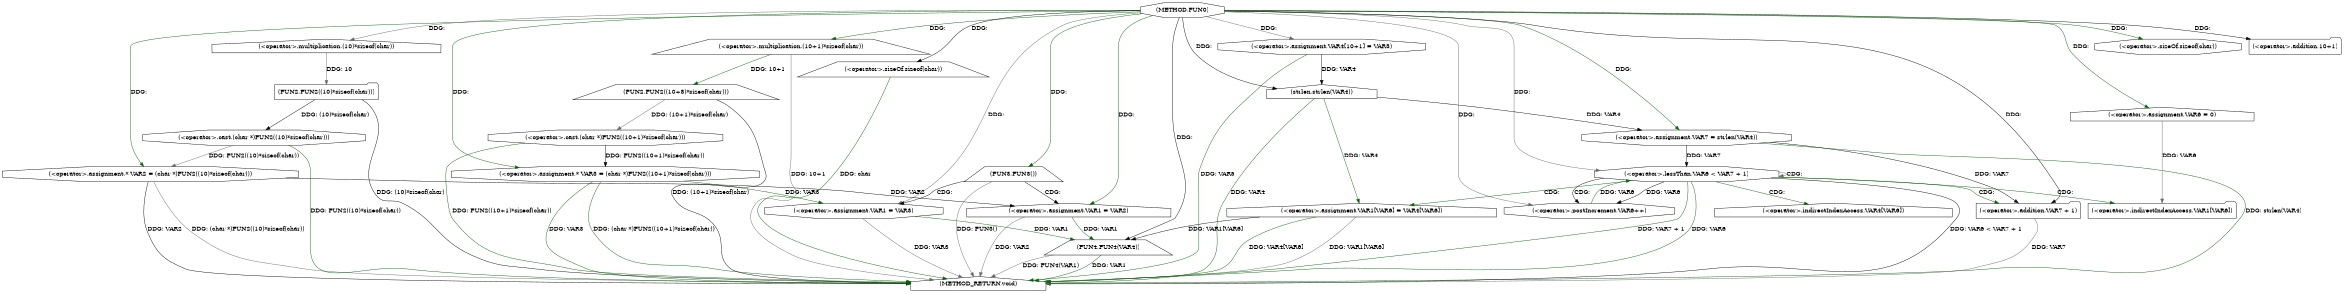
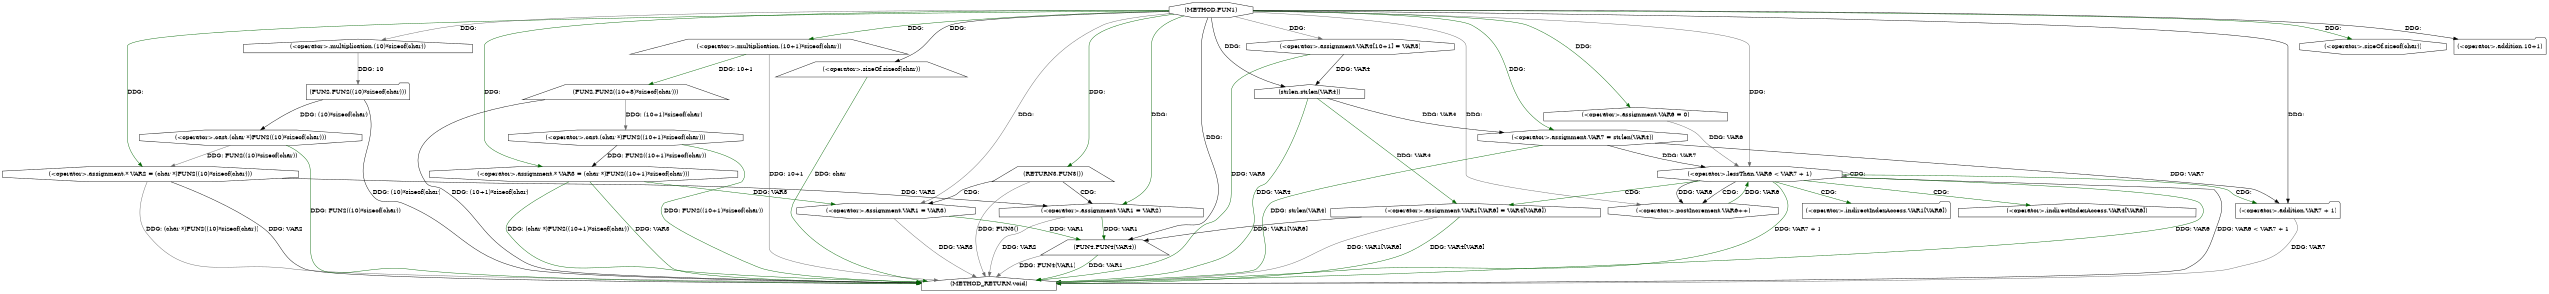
node "(METHOD,FUN0)": label "(METHOD,FUN0)" -> "(METHOD,FUN1)"
edge "(<operator>.assignment,VAR6 = 0)" -> "(<operator>.indirectIndexAccess,VAR1[VAR6])": now "(<operator>.assignment,VAR6 = 0)" -> "(<operator>.lessThan,VAR6 < VAR7 + 1)"
node "(FUN3,FUN3())": label "(FUN3,FUN3())" -> "(RETURN3,FUN3())"
